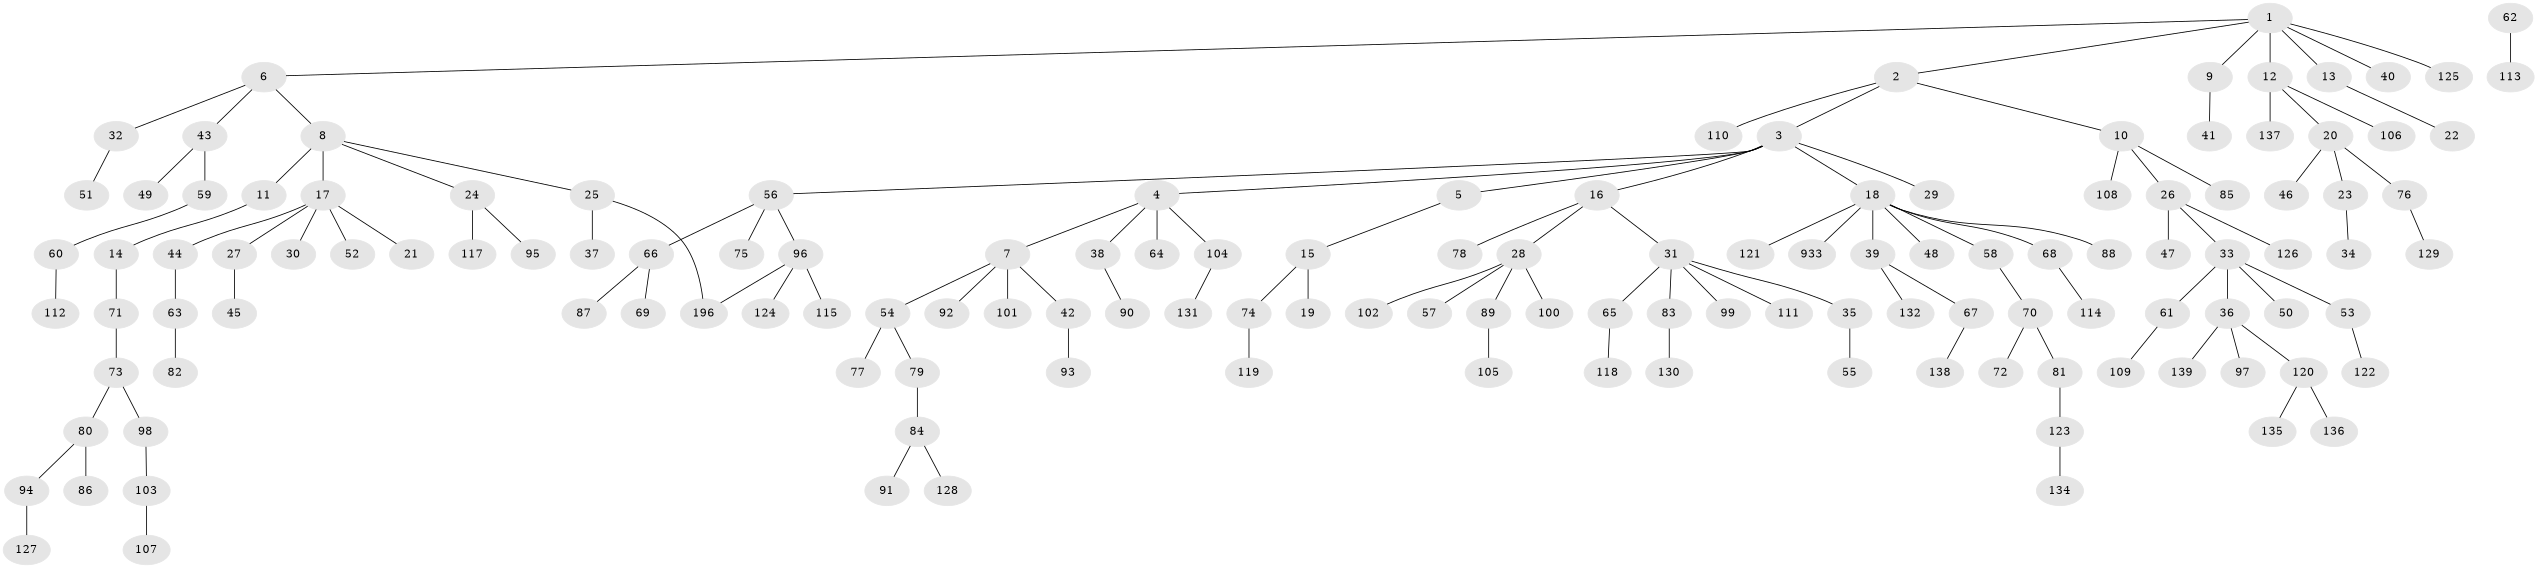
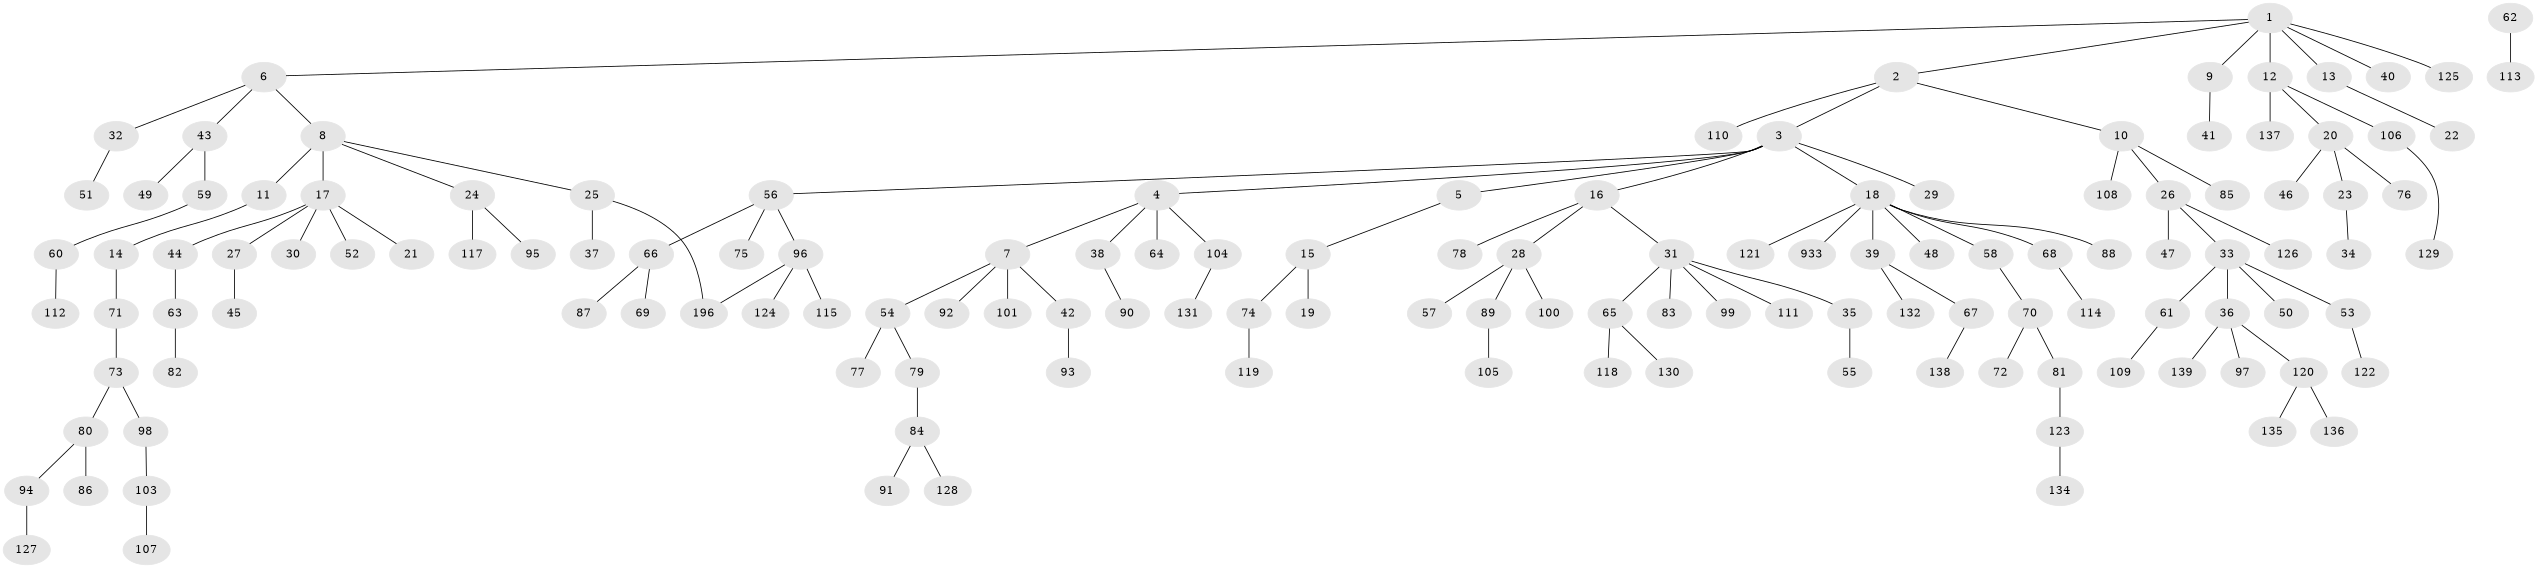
edge "76" -- "129": now "106" -- "129"
node "102": removed
edge "83" -- "130": now "65" -- "130"
